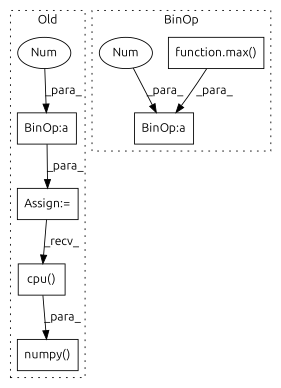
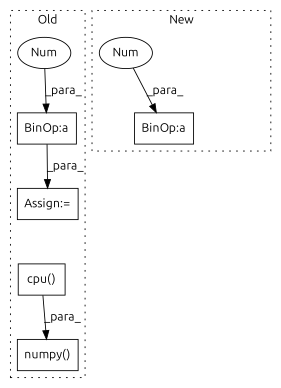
cluster "BinOp": label "BinOp" -> "New"
node "function.max()": removed
edge "Assign:=" -> "cpu()": removed, label "_recv_"
